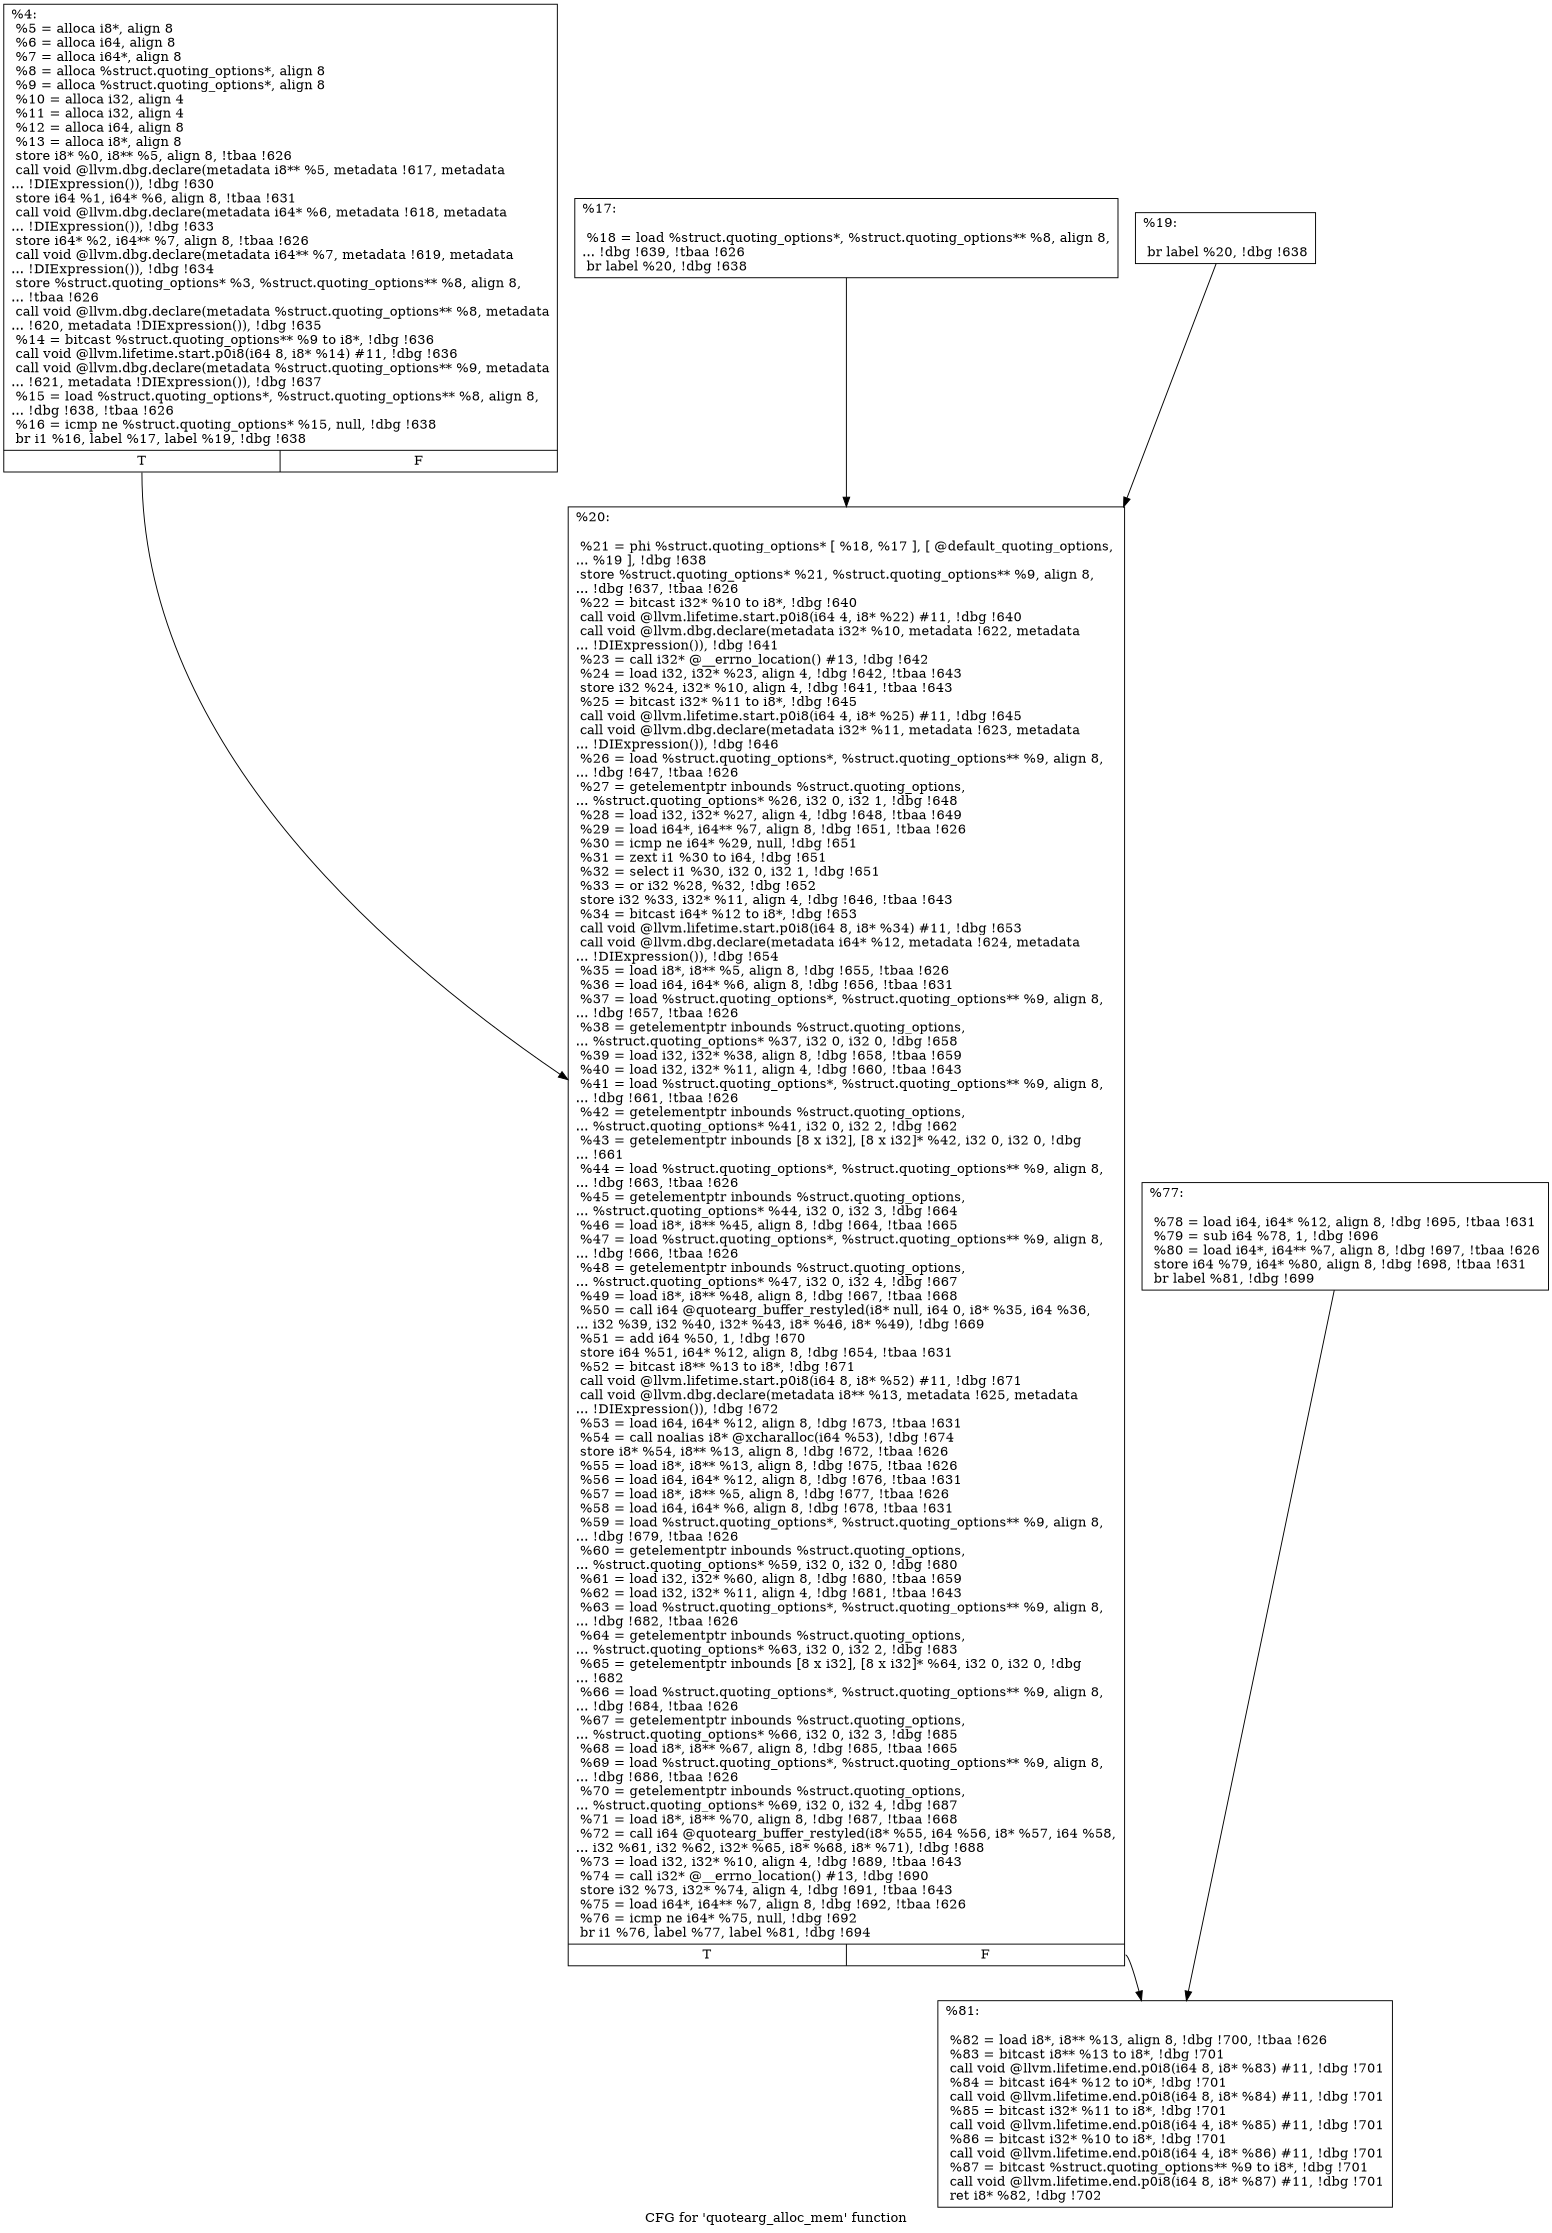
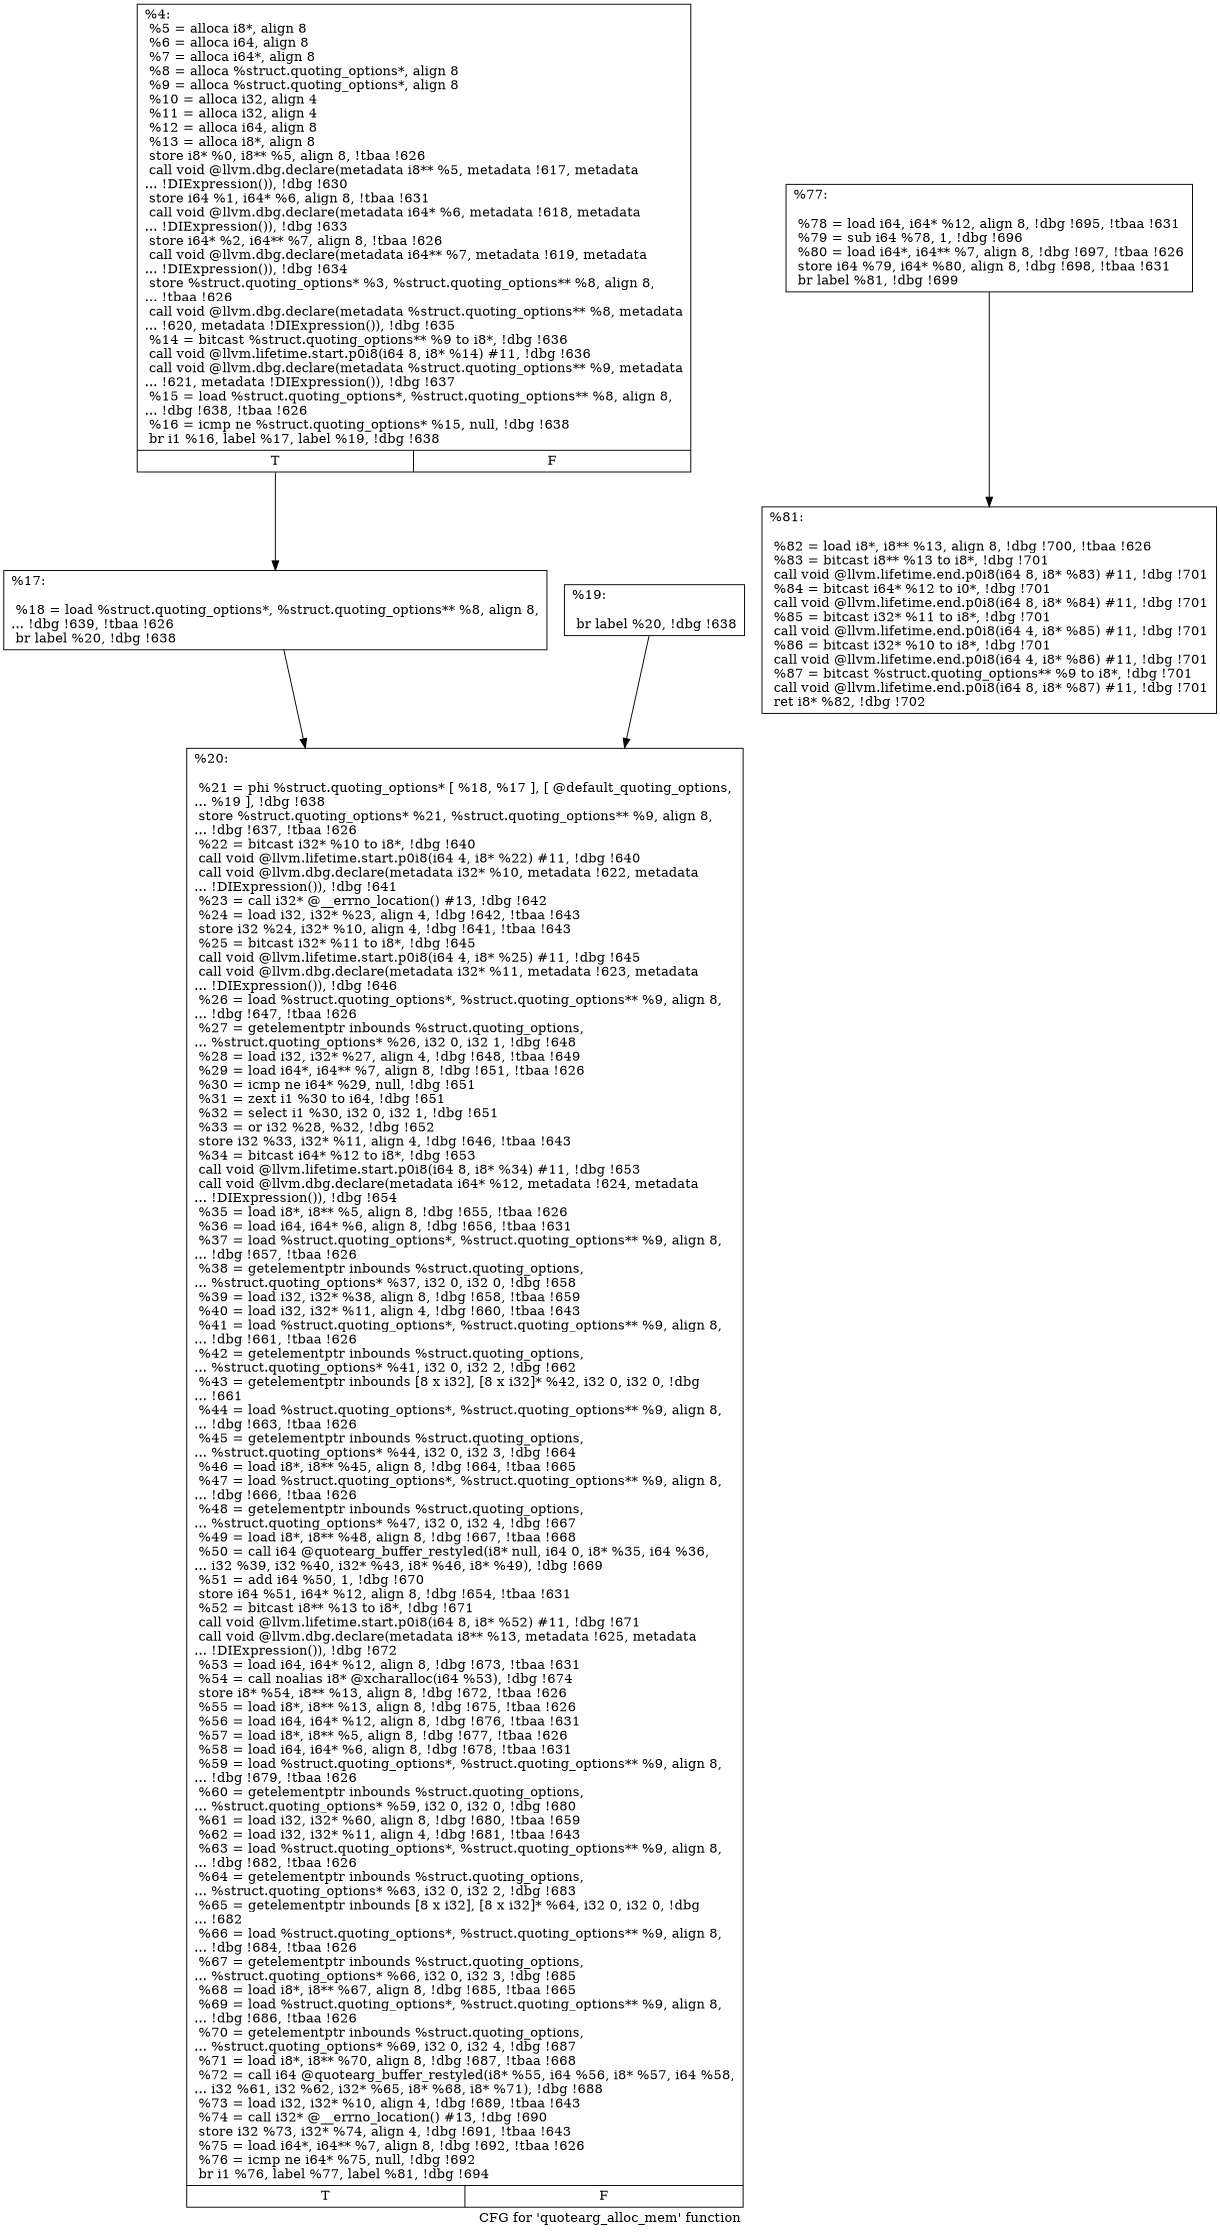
edge "%4:" -> "%20:": now "%4:" -> "%17:"
edge "%20:" -> "%81:": removed
